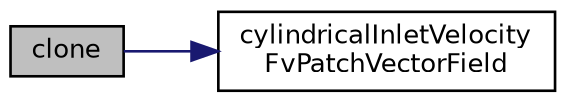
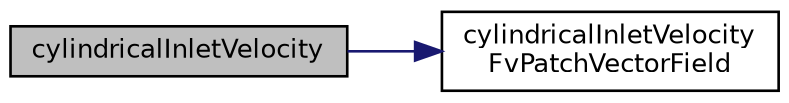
node "clone": label "clone" -> "cylindricalInletVelocity"
